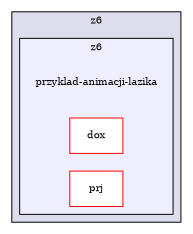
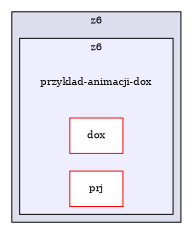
node "przyklad-animacji-lazika": label "przyklad-animacji-lazika" -> "przyklad-animacji-dox"
